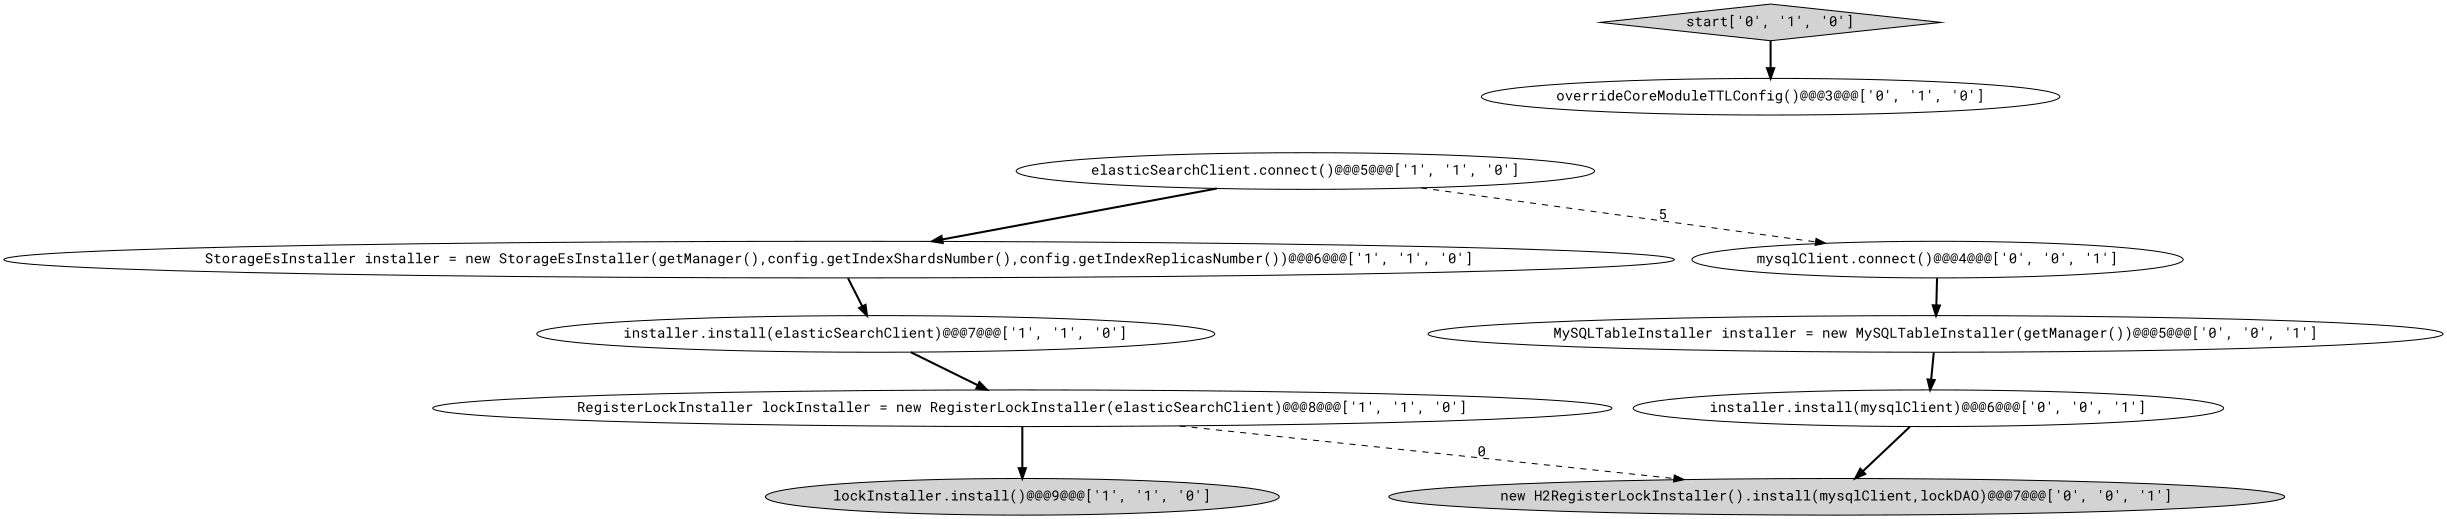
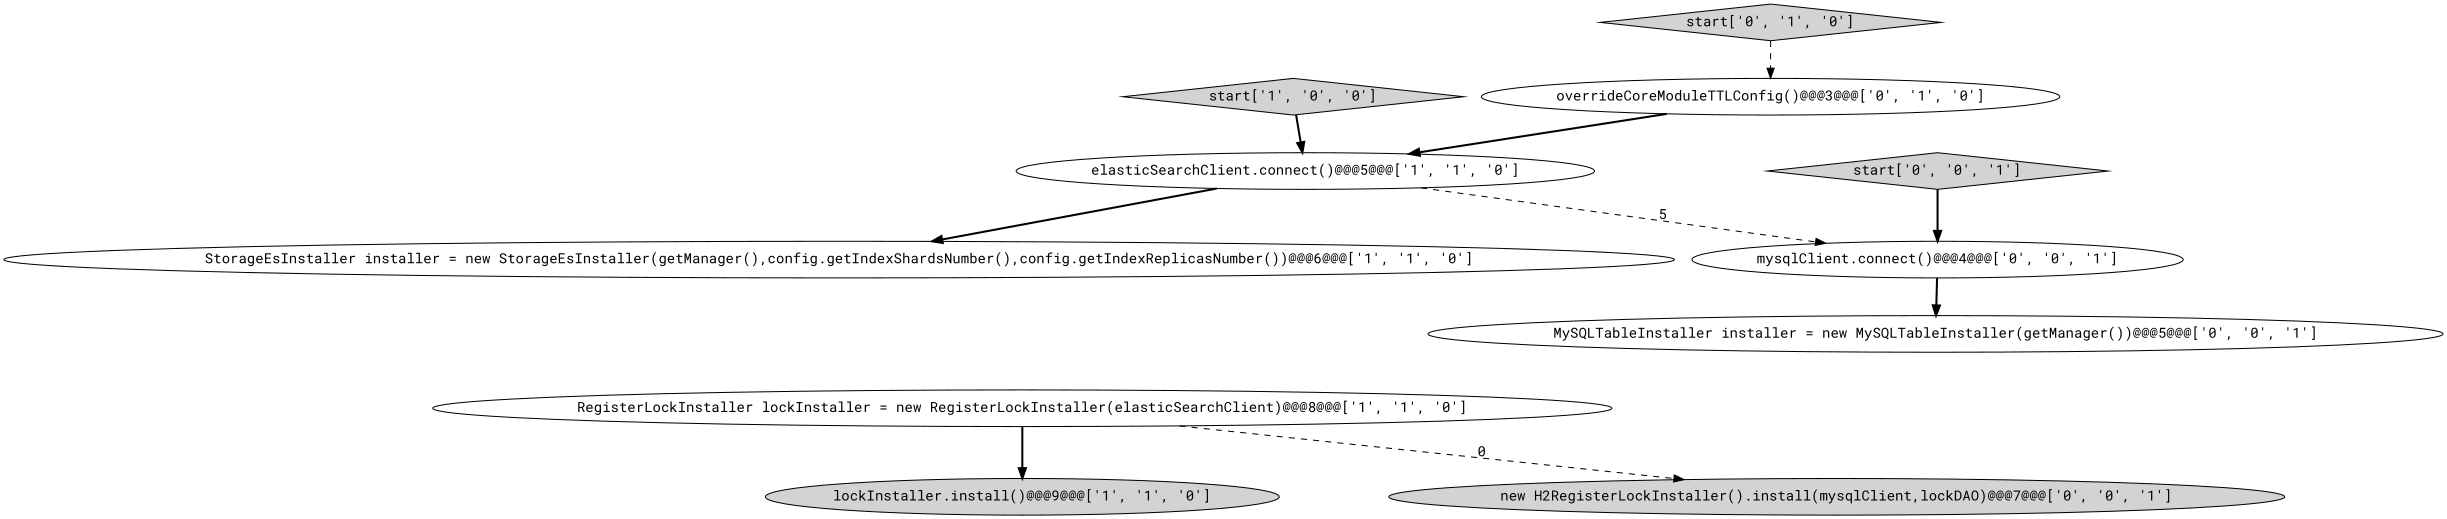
edge "start['0', '1', '0']" -> "overrideCoreModuleTTLConfig()@@@3@@@['0', '1', '0']": style bold -> dashed
node "start['1', '0', '0']": added
edge "overrideCoreModuleTTLConfig()@@@3@@@['0', '1', '0']" -> "elasticSearchClient.connect()@@@5@@@['1', '1', '0']": added
node "start['0', '0', '1']": added
node "installer.install(elasticSearchClient)@@@7@@@['1', '1', '0']": removed
node "installer.install(mysqlClient)@@@6@@@['0', '0', '1']": removed
